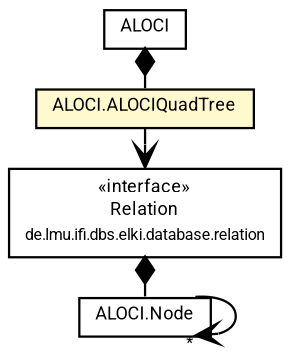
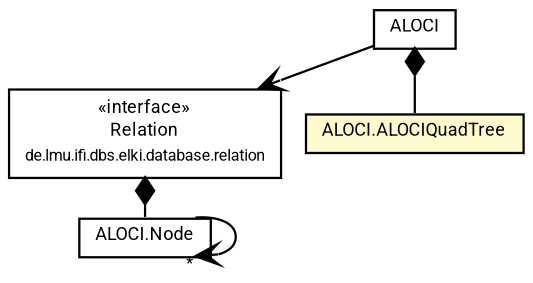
edge "ALOCI.ALOCIQuadTree" -> "Relation": now "ALOCI" -> "Relation"
